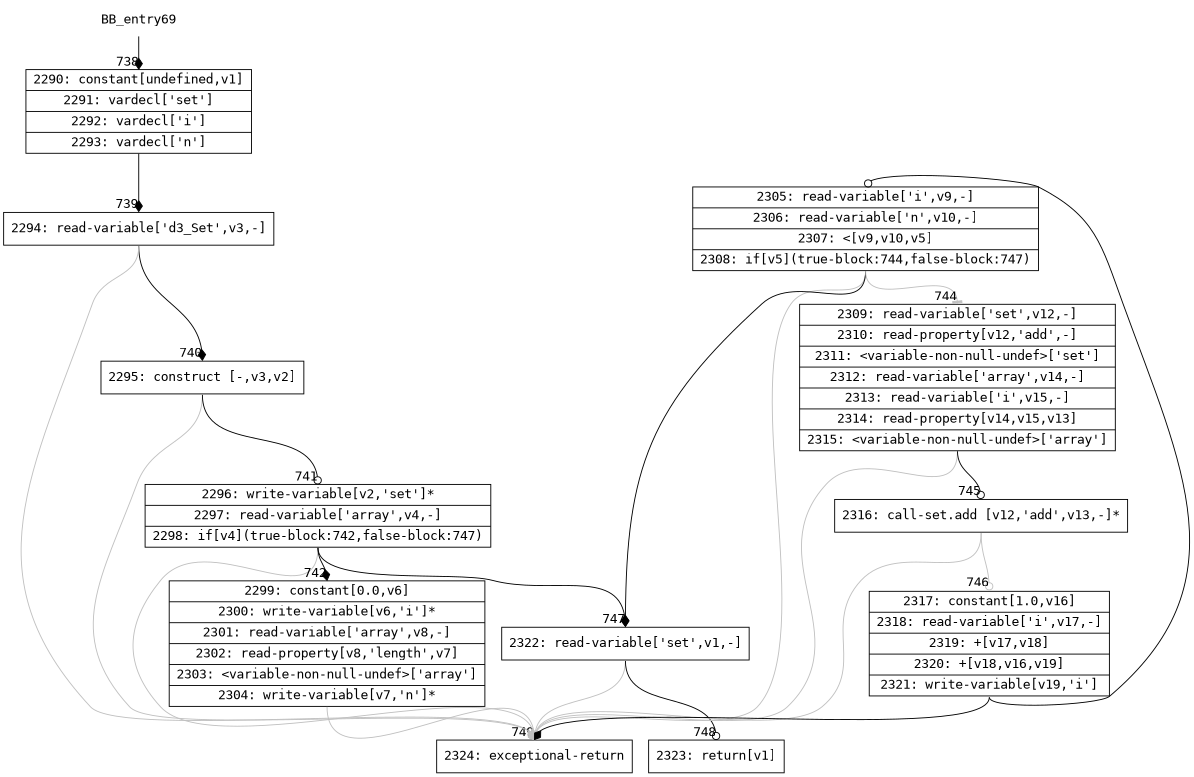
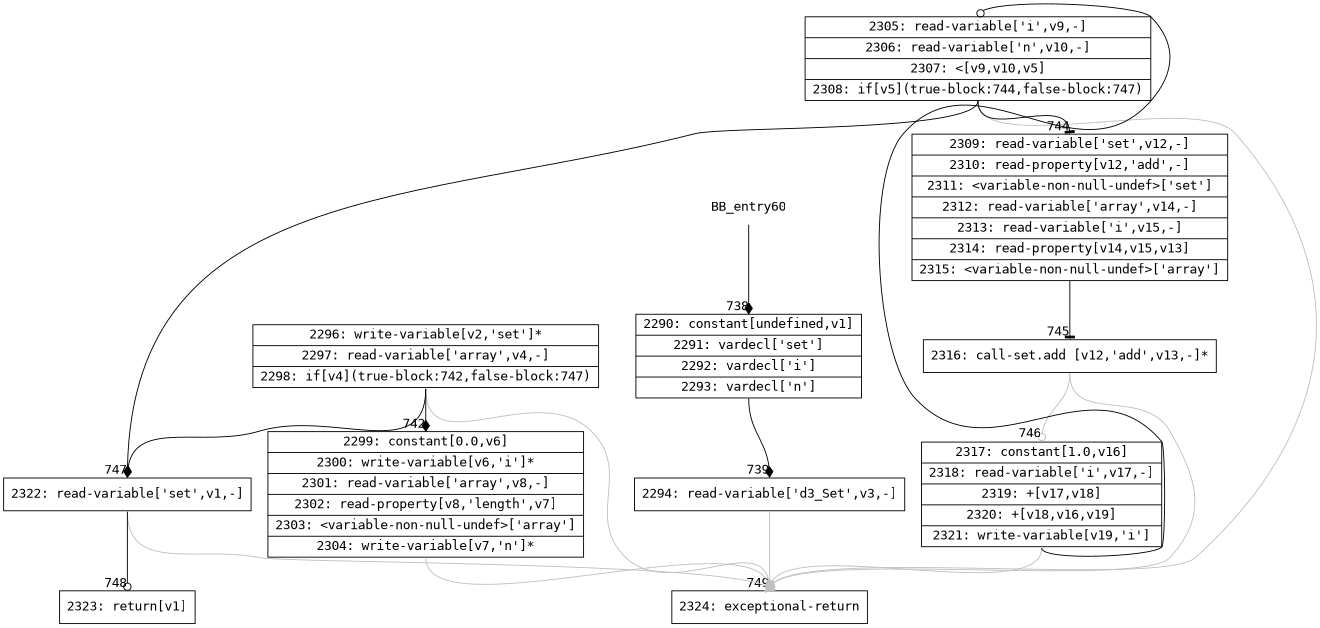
node "BB_entry69": label "BB_entry69" -> "BB_entry60"
edge "2305: read-variable['i',v9,-]" -> "2309: read-variable['set',v12,-]": color gray -> black
node "2295: construct [-,v3,v2]": removed
edge "2309: read-variable['set',v12,-]" -> "2316: call-set.add [v12,'add',v13,-]*": arrowhead odot -> tee
edge "2309: read-variable['set',v12,-]" -> "2324: exceptional-return": removed
edge "2317: constant[1.0,v16]" -> "2324: exceptional-return": color black -> gray
